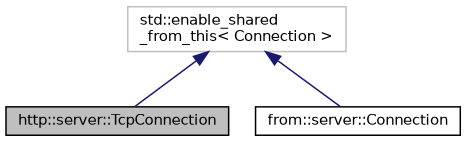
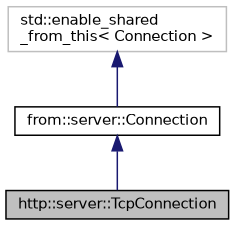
edge "http::server::TcpConnection" -> "std::enable_shared _from_this< Connection >": now "http::server::TcpConnection" -> "from::server::Connection"
